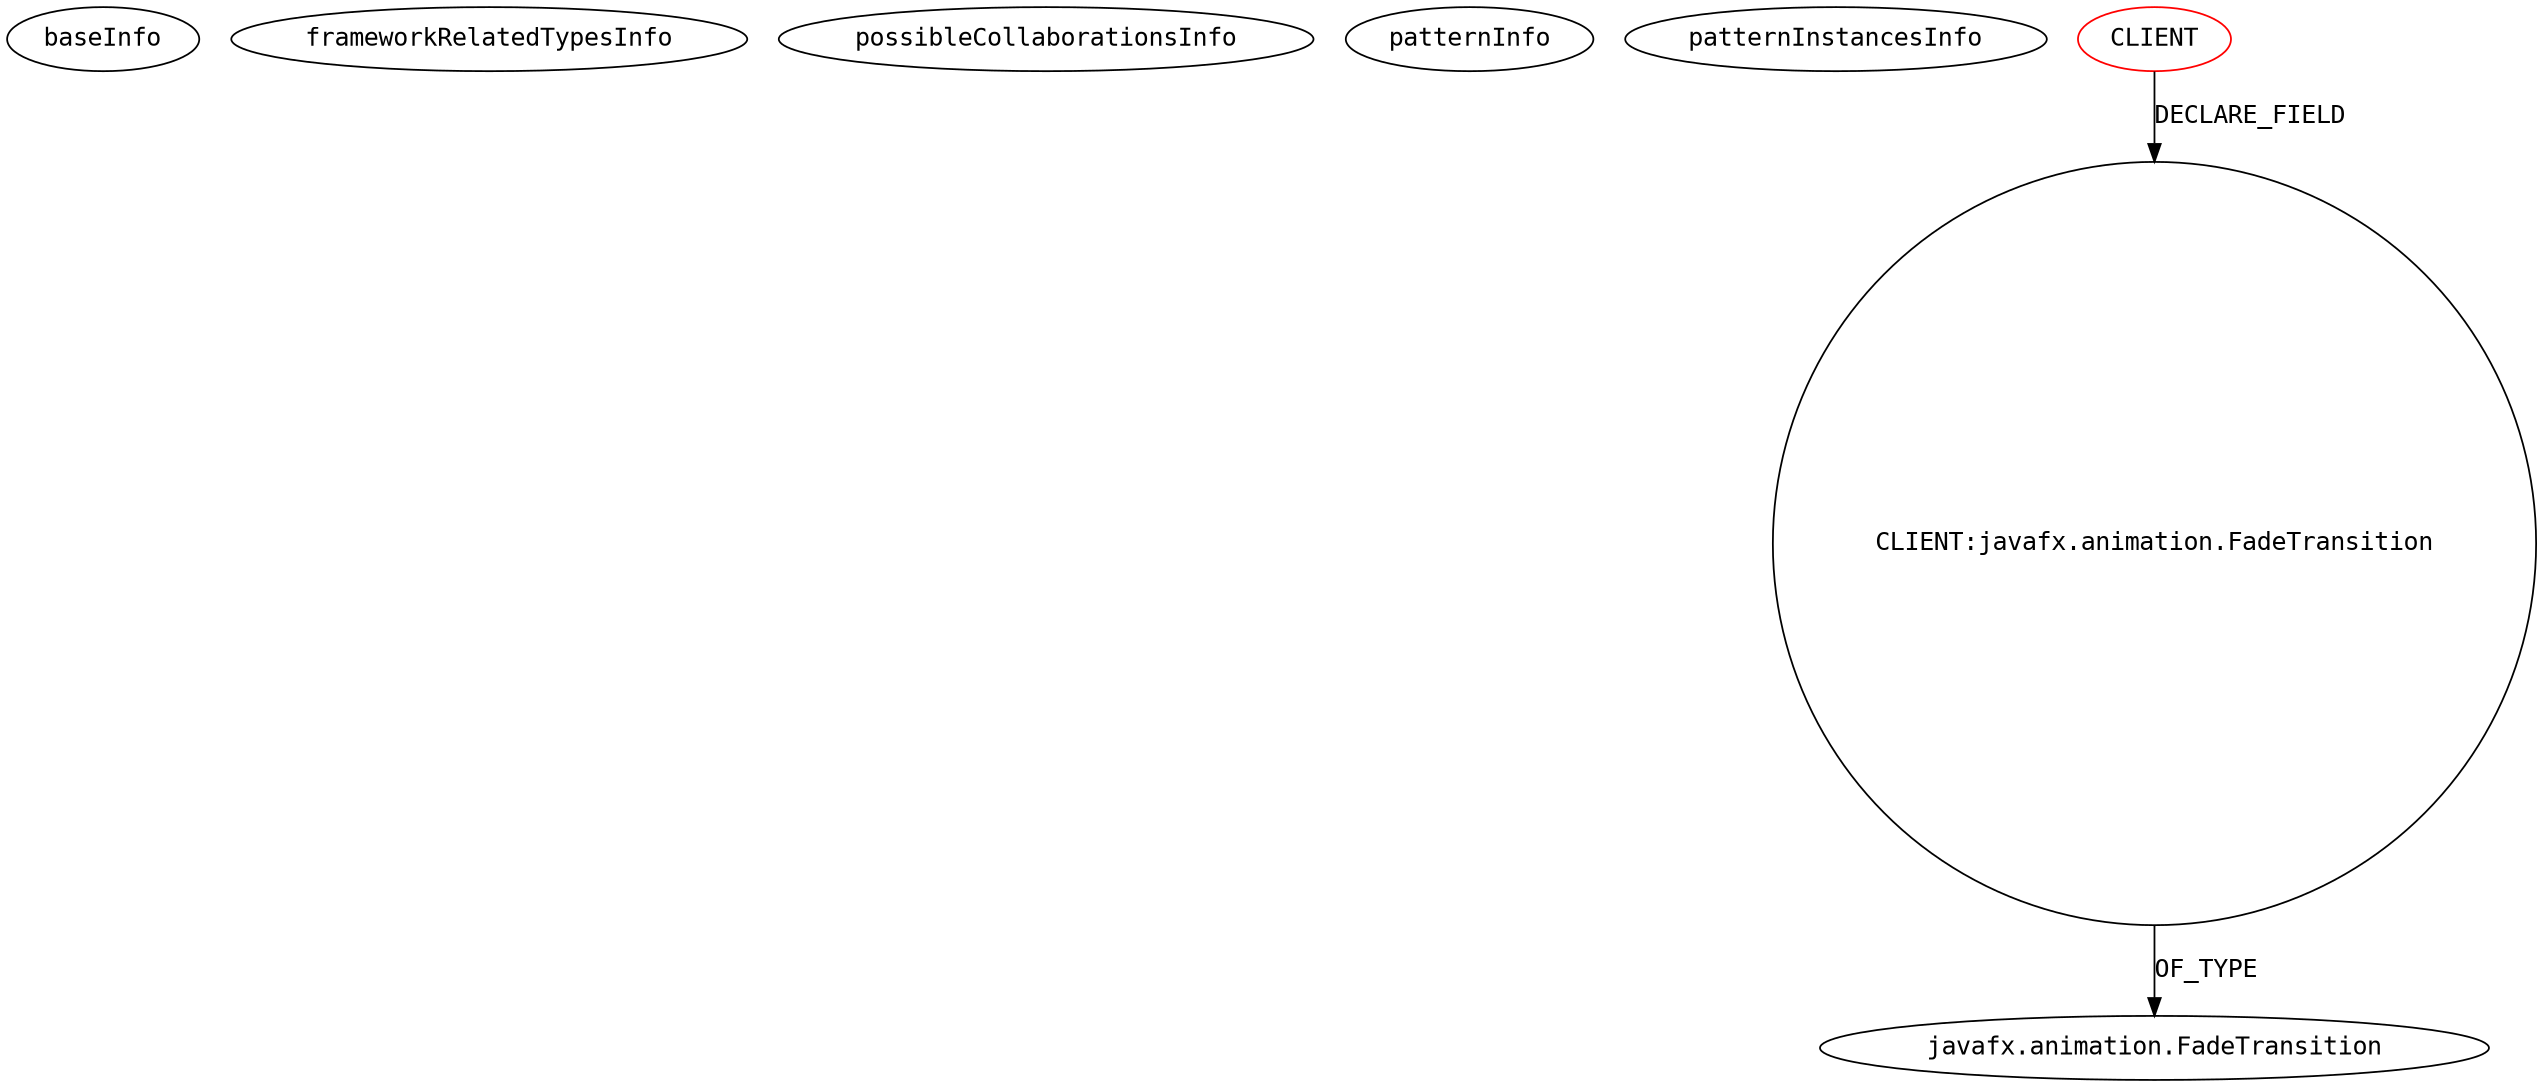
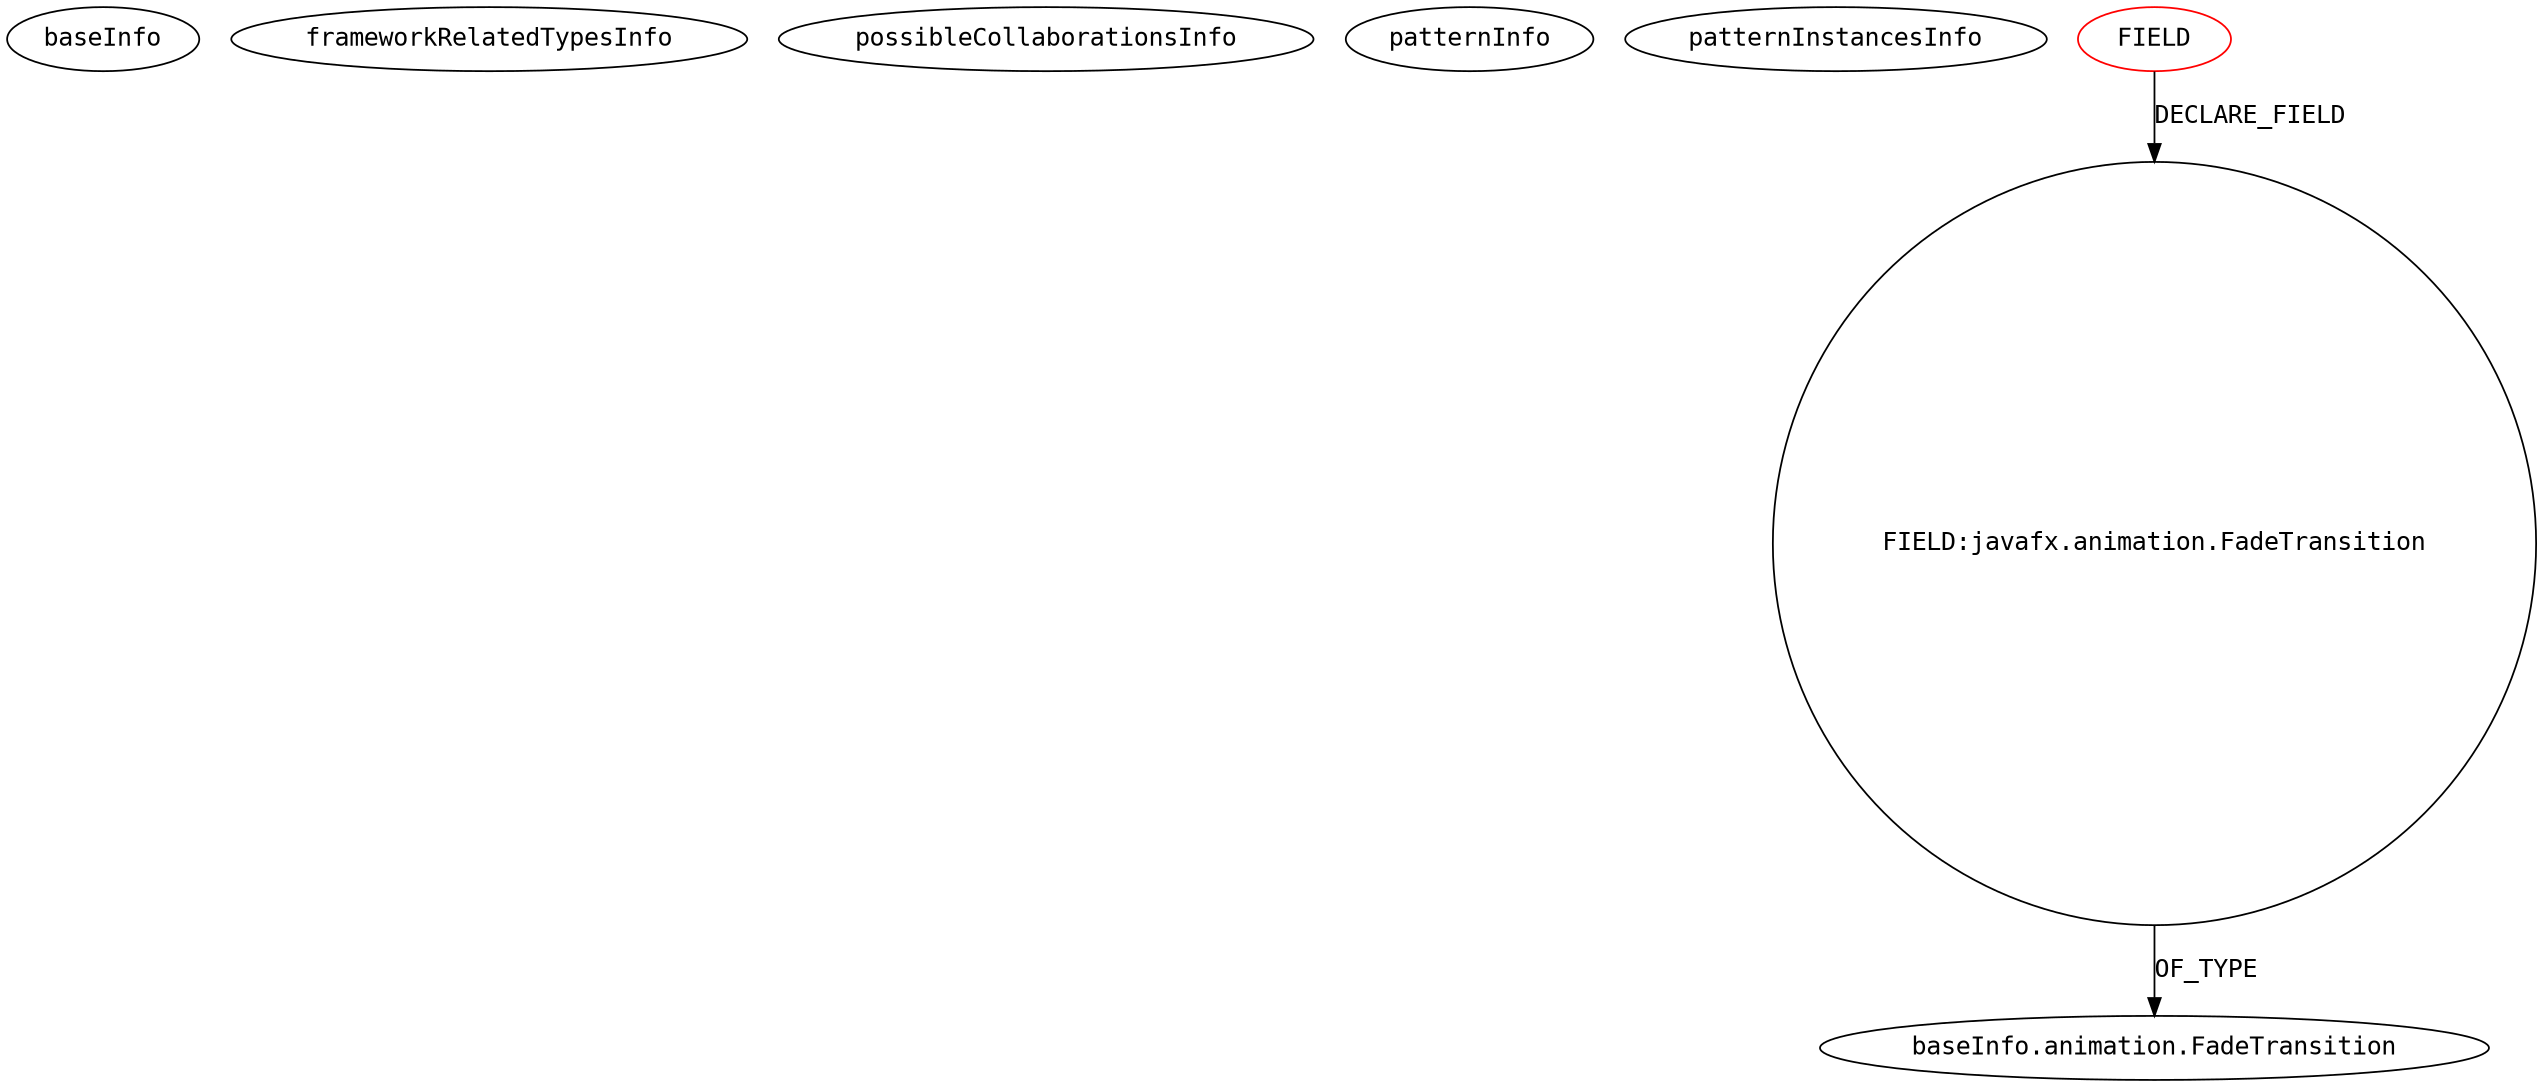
node "CLIENT": label "CLIENT" -> "FIELD"
node "CLIENT:javafx.animation.FadeTransition": label "CLIENT:javafx.animation.FadeTransition" -> "FIELD:javafx.animation.FadeTransition"
node "javafx.animation.FadeTransition": label "javafx.animation.FadeTransition" -> "baseInfo.animation.FadeTransition"
